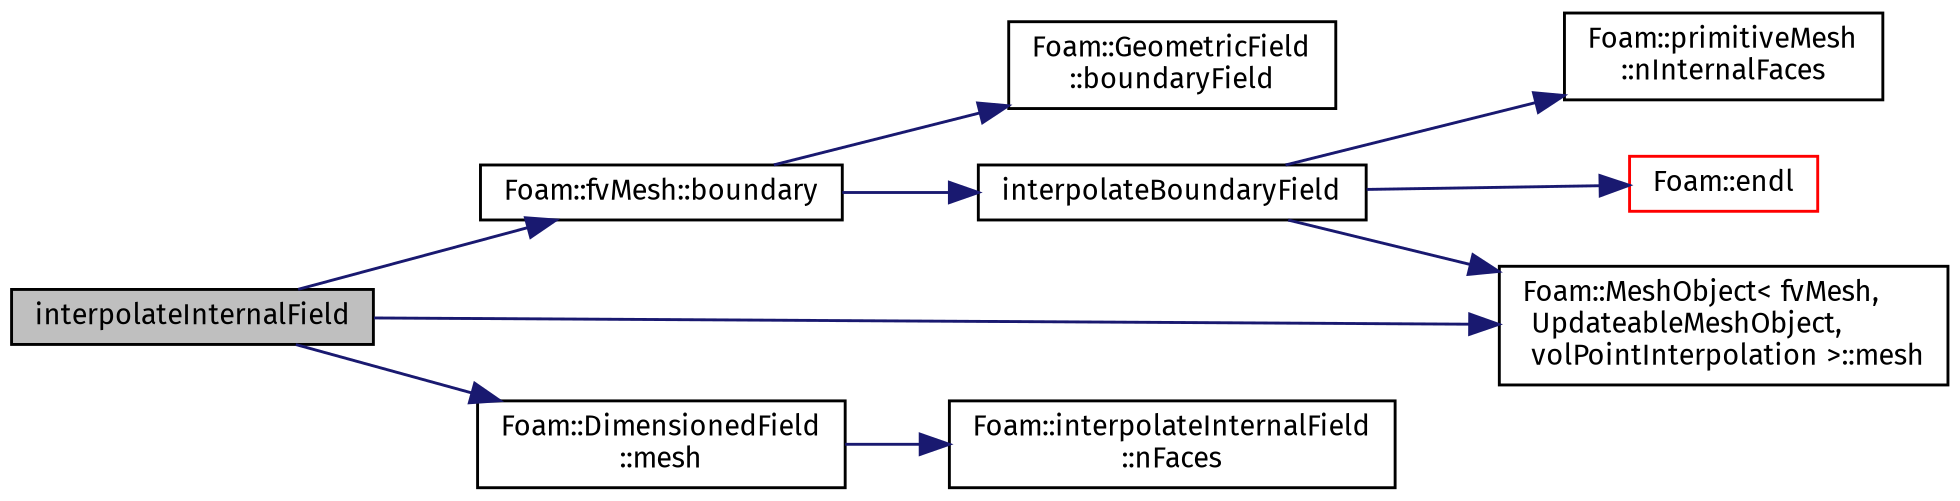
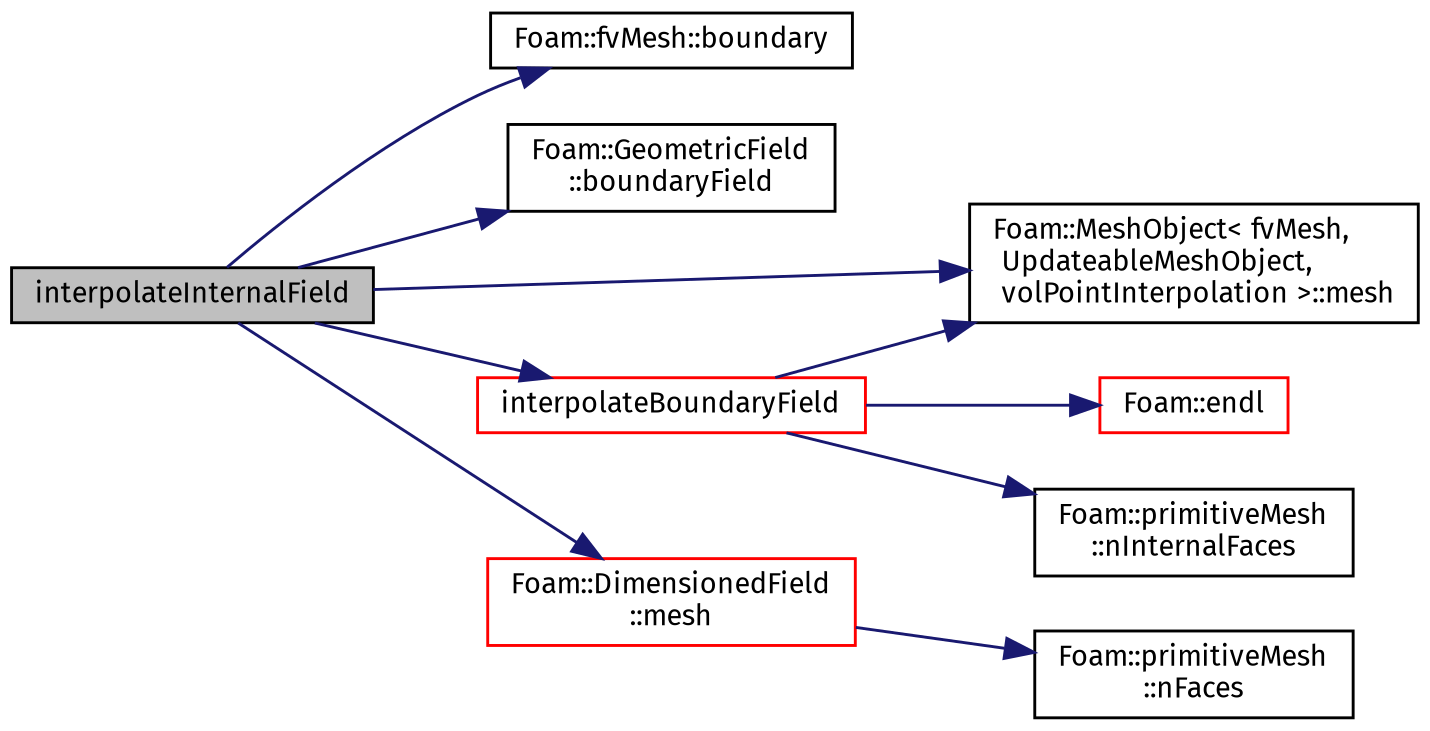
edge "Foam::fvMesh::boundary" -> "Foam::GeometricField ::boundaryField": now "interpolateInternalField" -> "Foam::GeometricField ::boundaryField"
edge "Foam::fvMesh::boundary" -> "interpolateBoundaryField": now "interpolateInternalField" -> "interpolateBoundaryField"
node "interpolateBoundaryField": color black -> red
node "Foam::DimensionedField ::mesh": color black -> red
node "Foam::interpolateInternalField ::nFaces": label "Foam::interpolateInternalField ::nFaces" -> "Foam::primitiveMesh ::nFaces"
